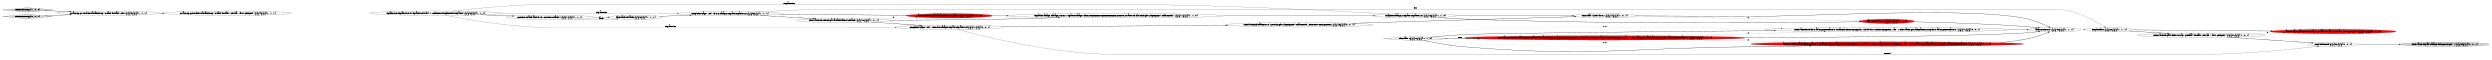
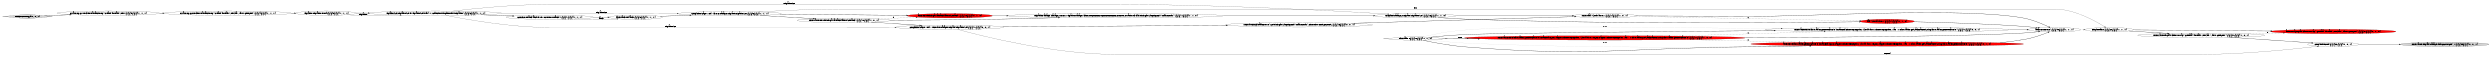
node "testConcurrency1['1', '0', '0']": removed
node "Migration migration = null@@@5@@@['1', '1', '1']": added
